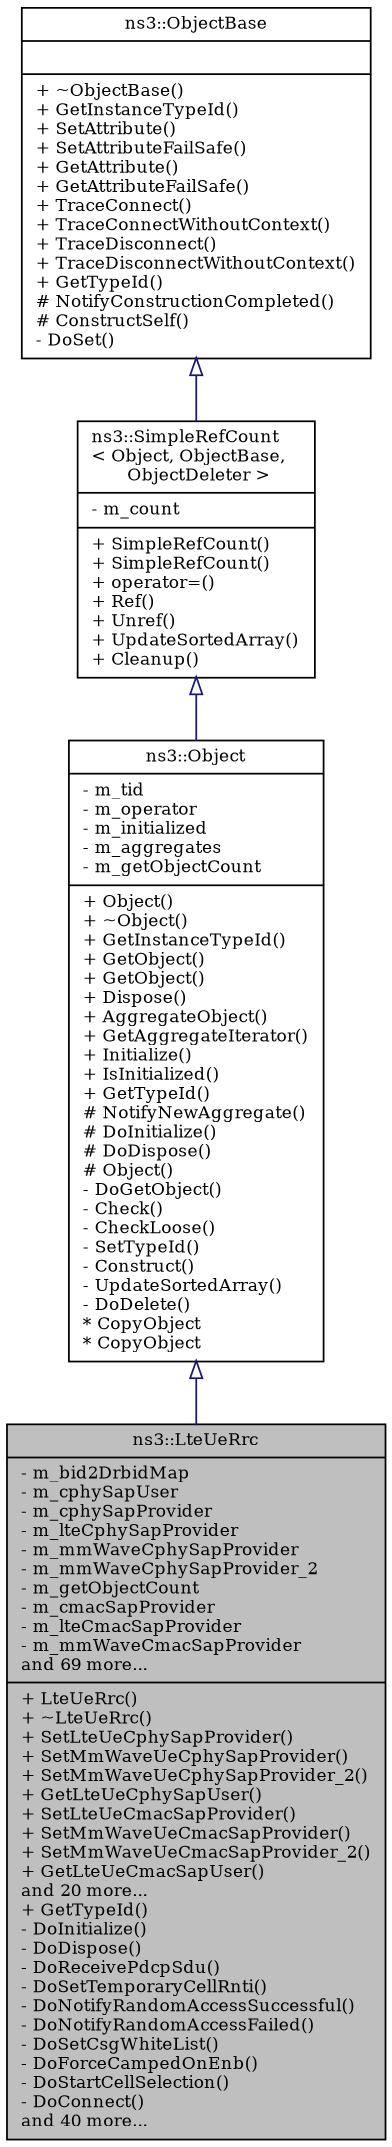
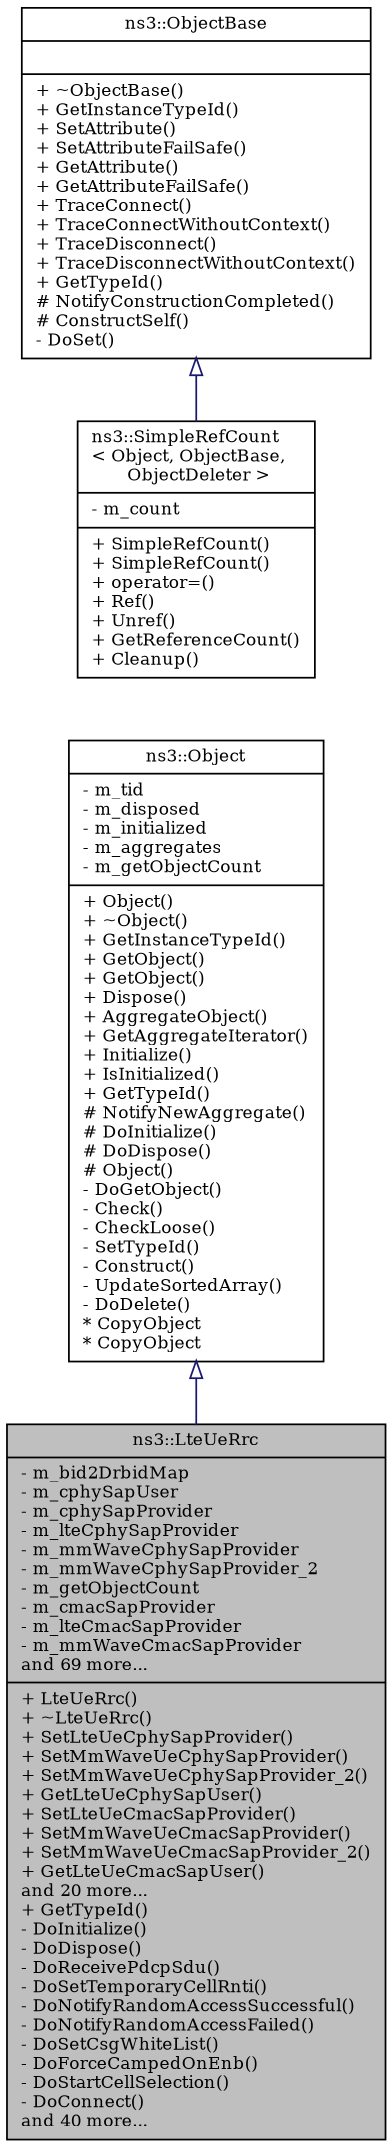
node "ns3::SimpleRefCount": text "+ UpdateSortedArray()" -> "+ GetReferenceCount()"
edge "ns3::Object" -> "ns3::SimpleRefCount": removed
node "ns3::Object": text "- m_operator" -> "- m_disposed"
